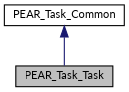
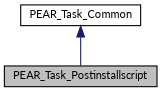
node "PEAR_Task_Task": label "PEAR_Task_Task" -> "PEAR_Task_Postinstallscript"
